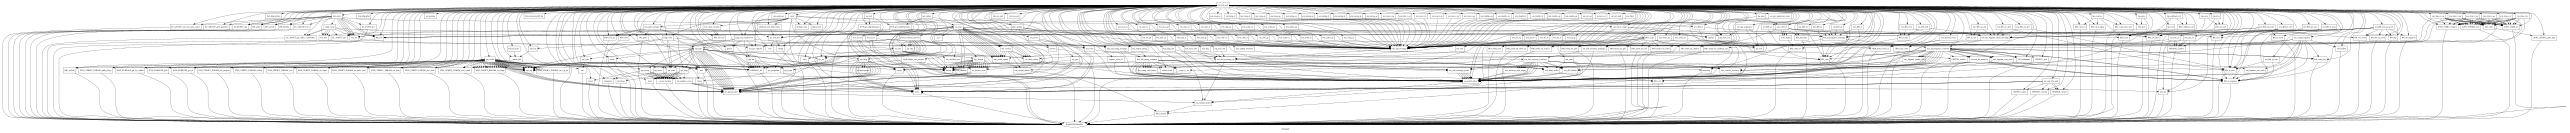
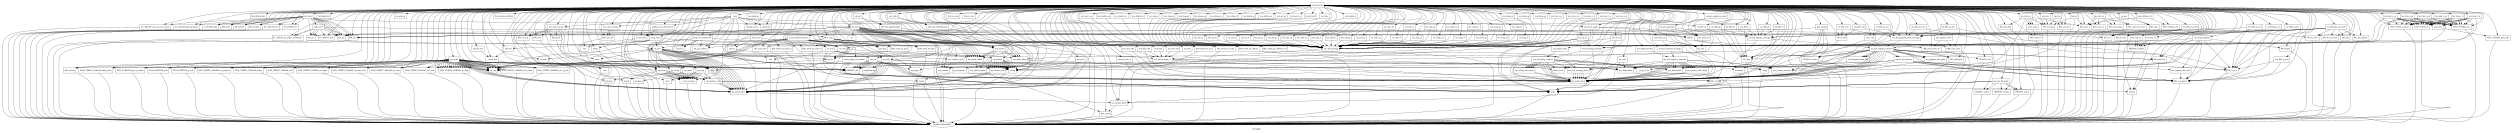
node "tap_puts": removed
node "test_mem_ne": removed
